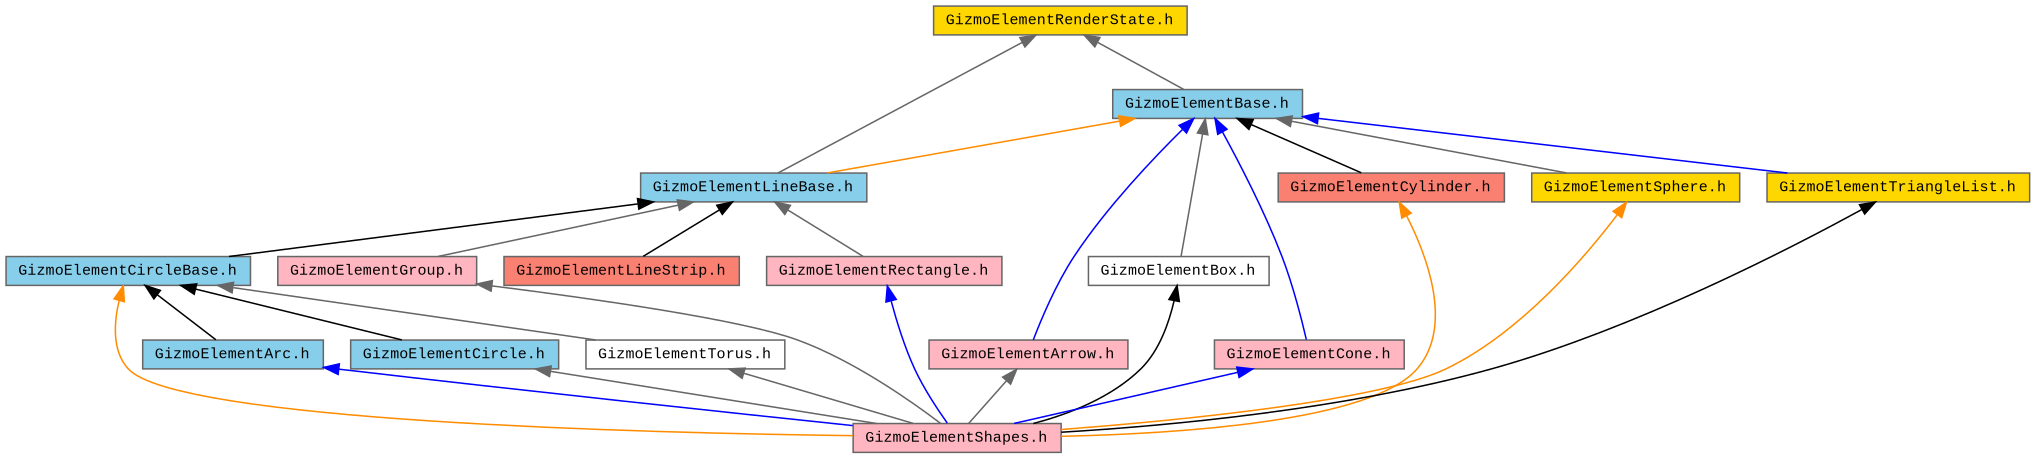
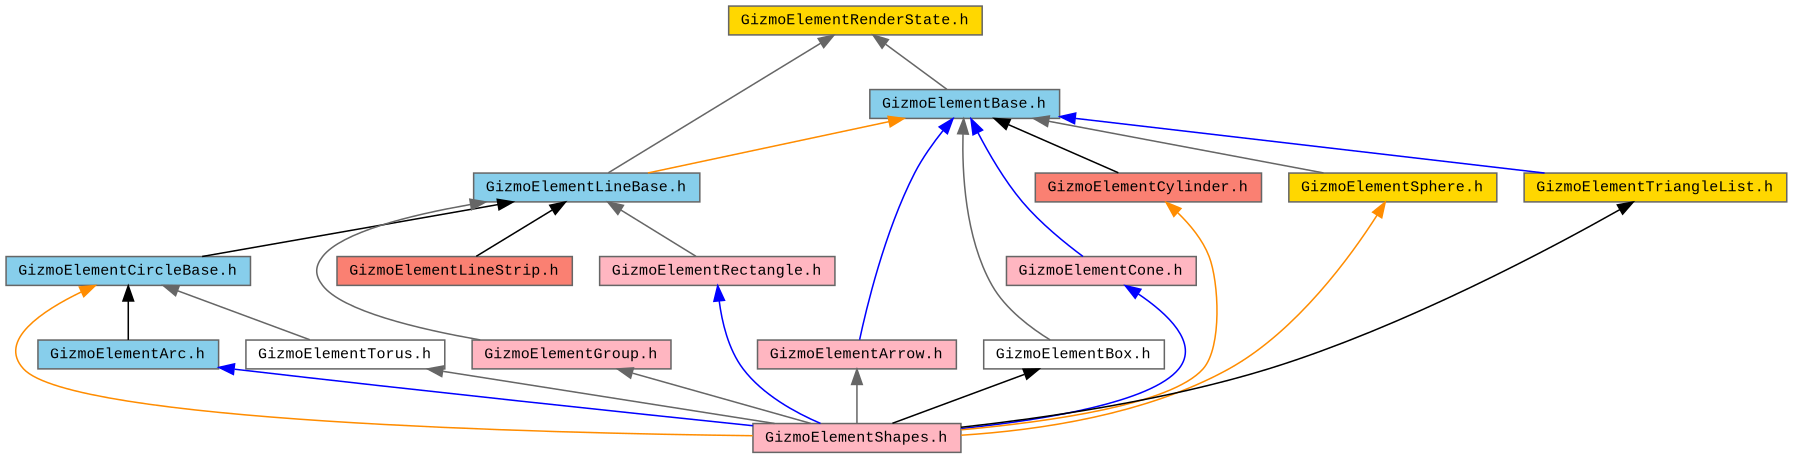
node "GizmoElementCircle.h": removed
